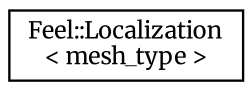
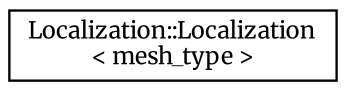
node "Feel::Localization < mesh_type >": label "Feel::Localization < mesh_type >" -> "Localization::Localization < mesh_type >"
